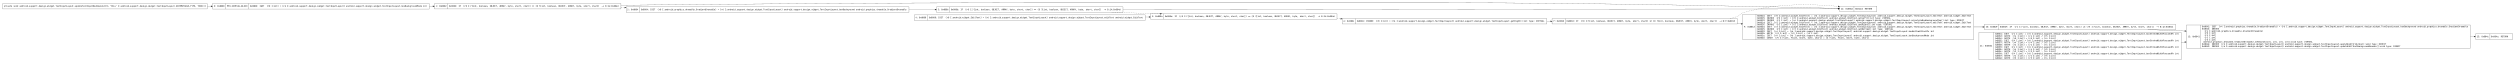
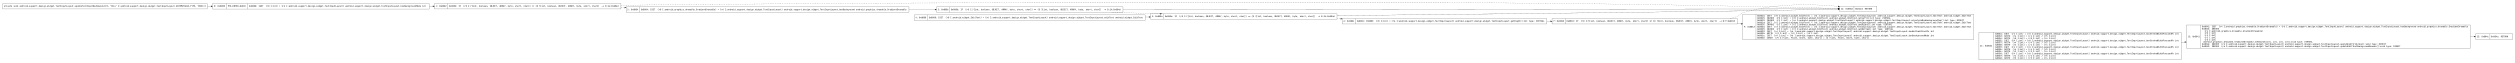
edge "1: 0x0002" -> "14: 0x004d": style solid -> dashed
node "0: 0x0000": text "MTH_VIRTUAL_BLOCK" -> "MTH_ENTER_BLOCK"
edge "5: 0x000a" -> "14: 0x004d": added
node "10: 0x002f": removed
